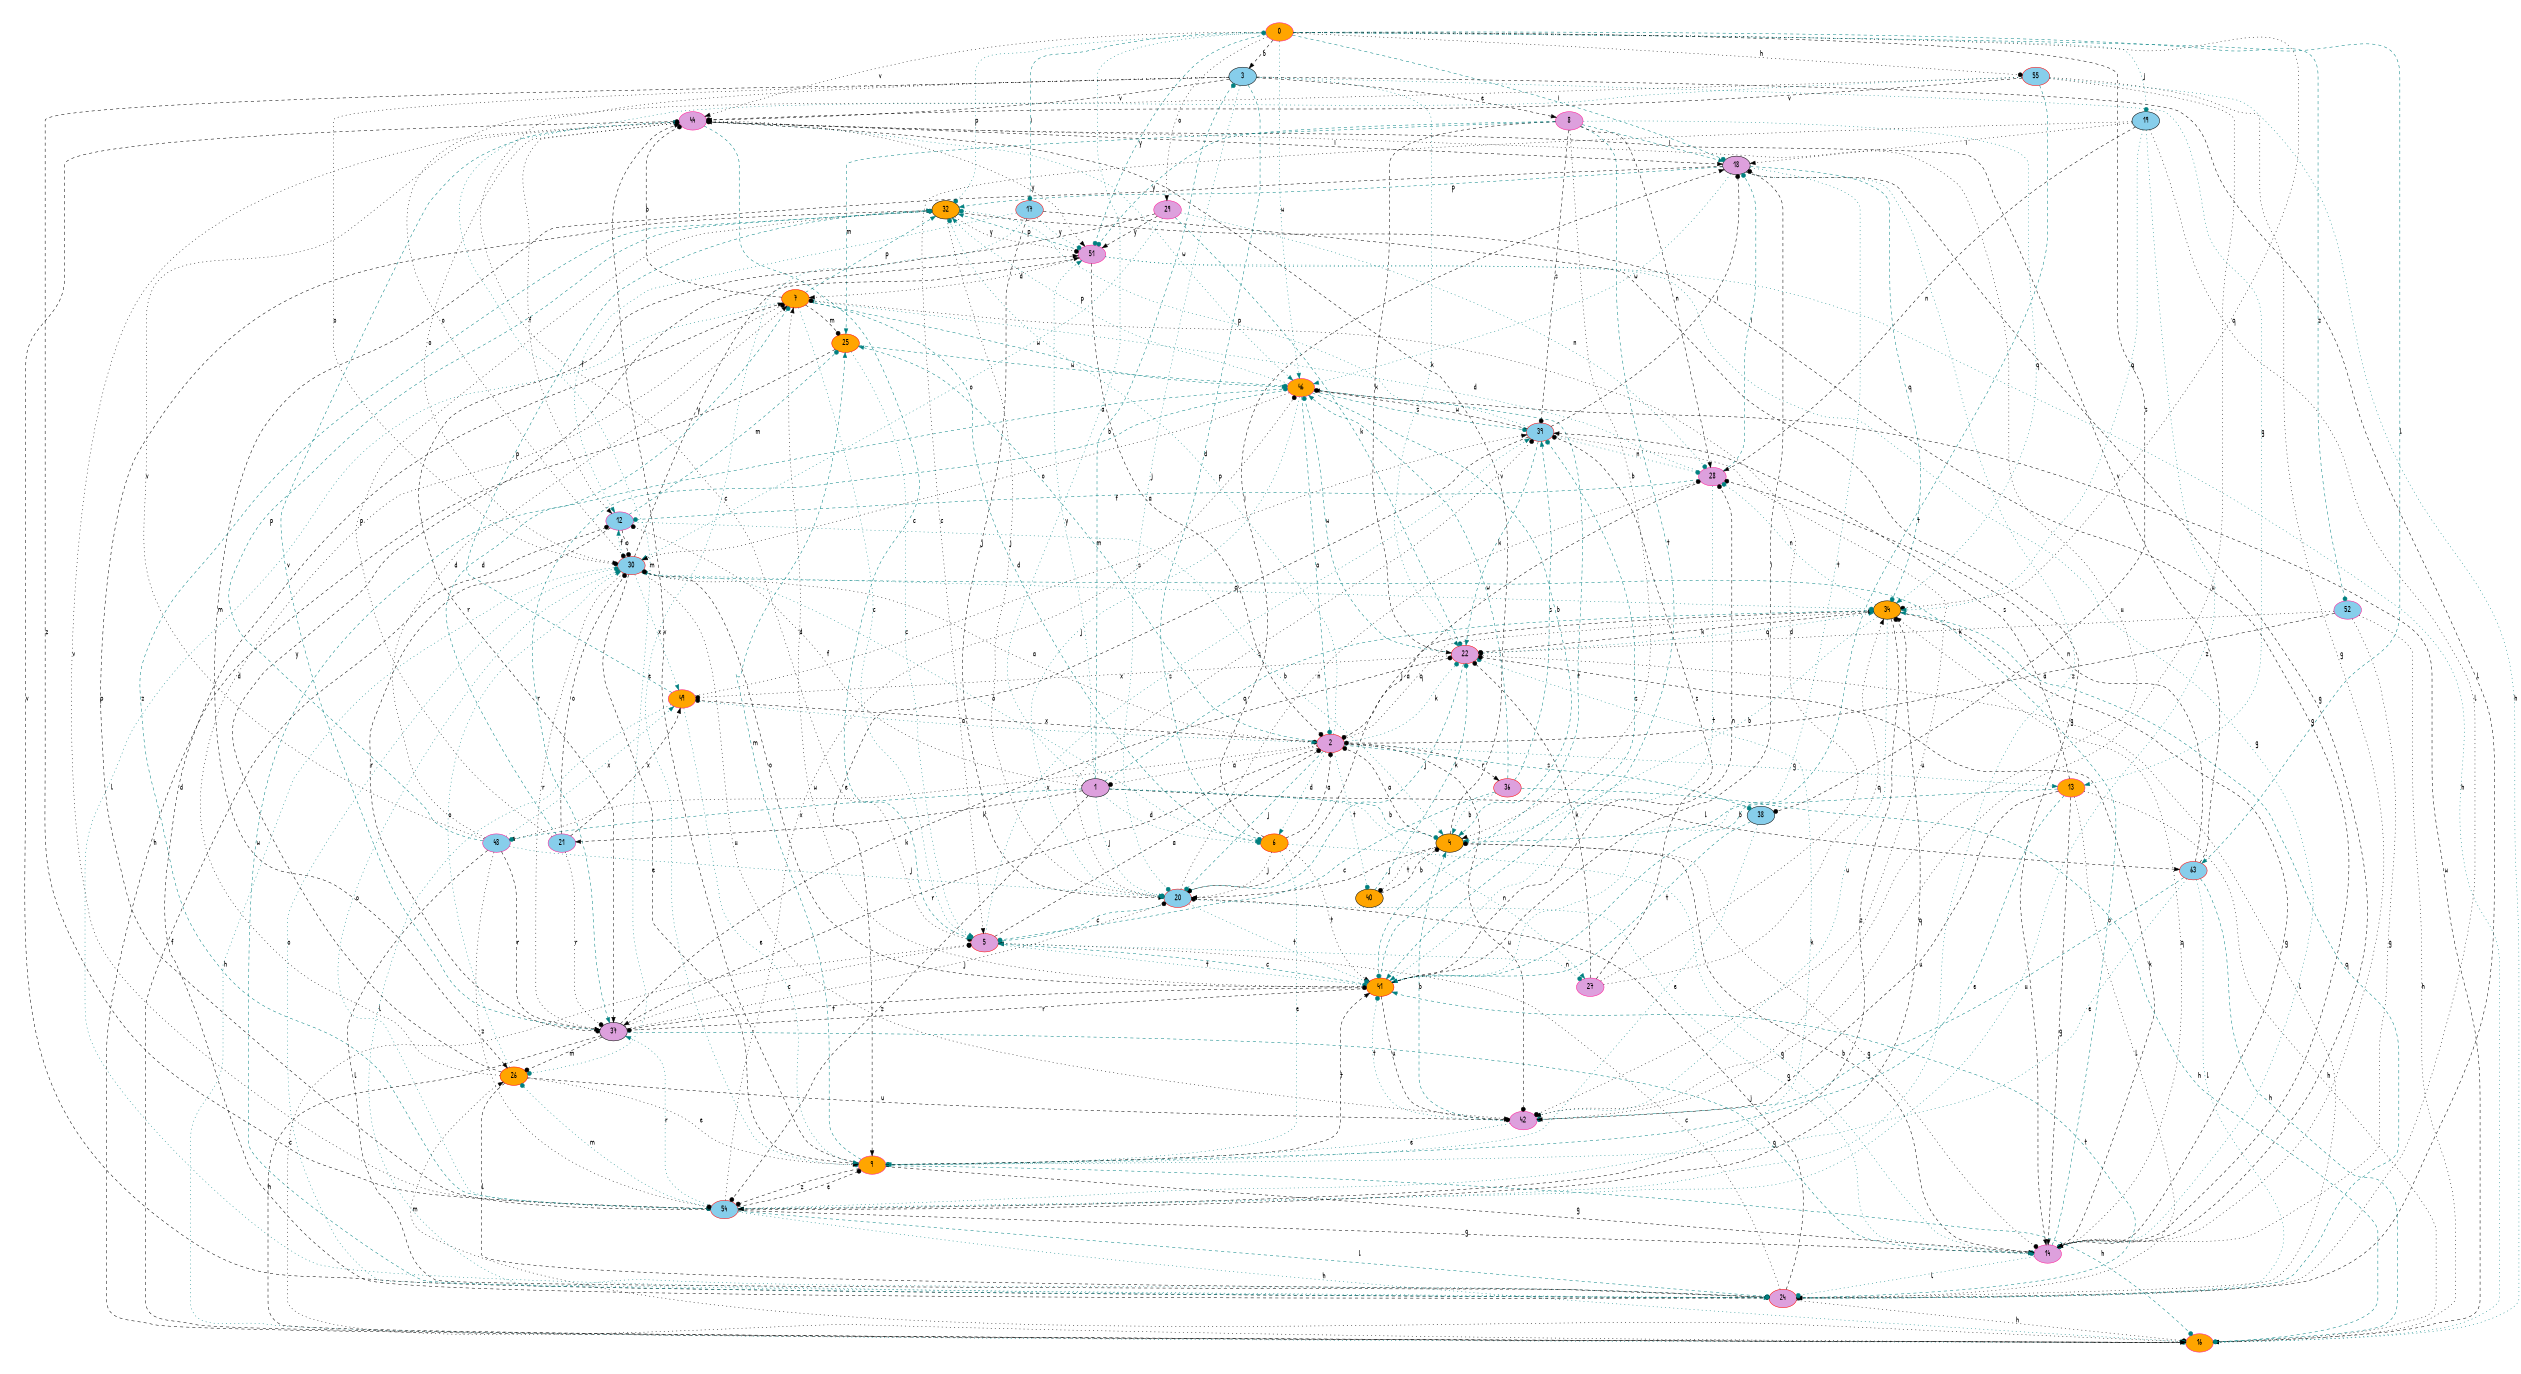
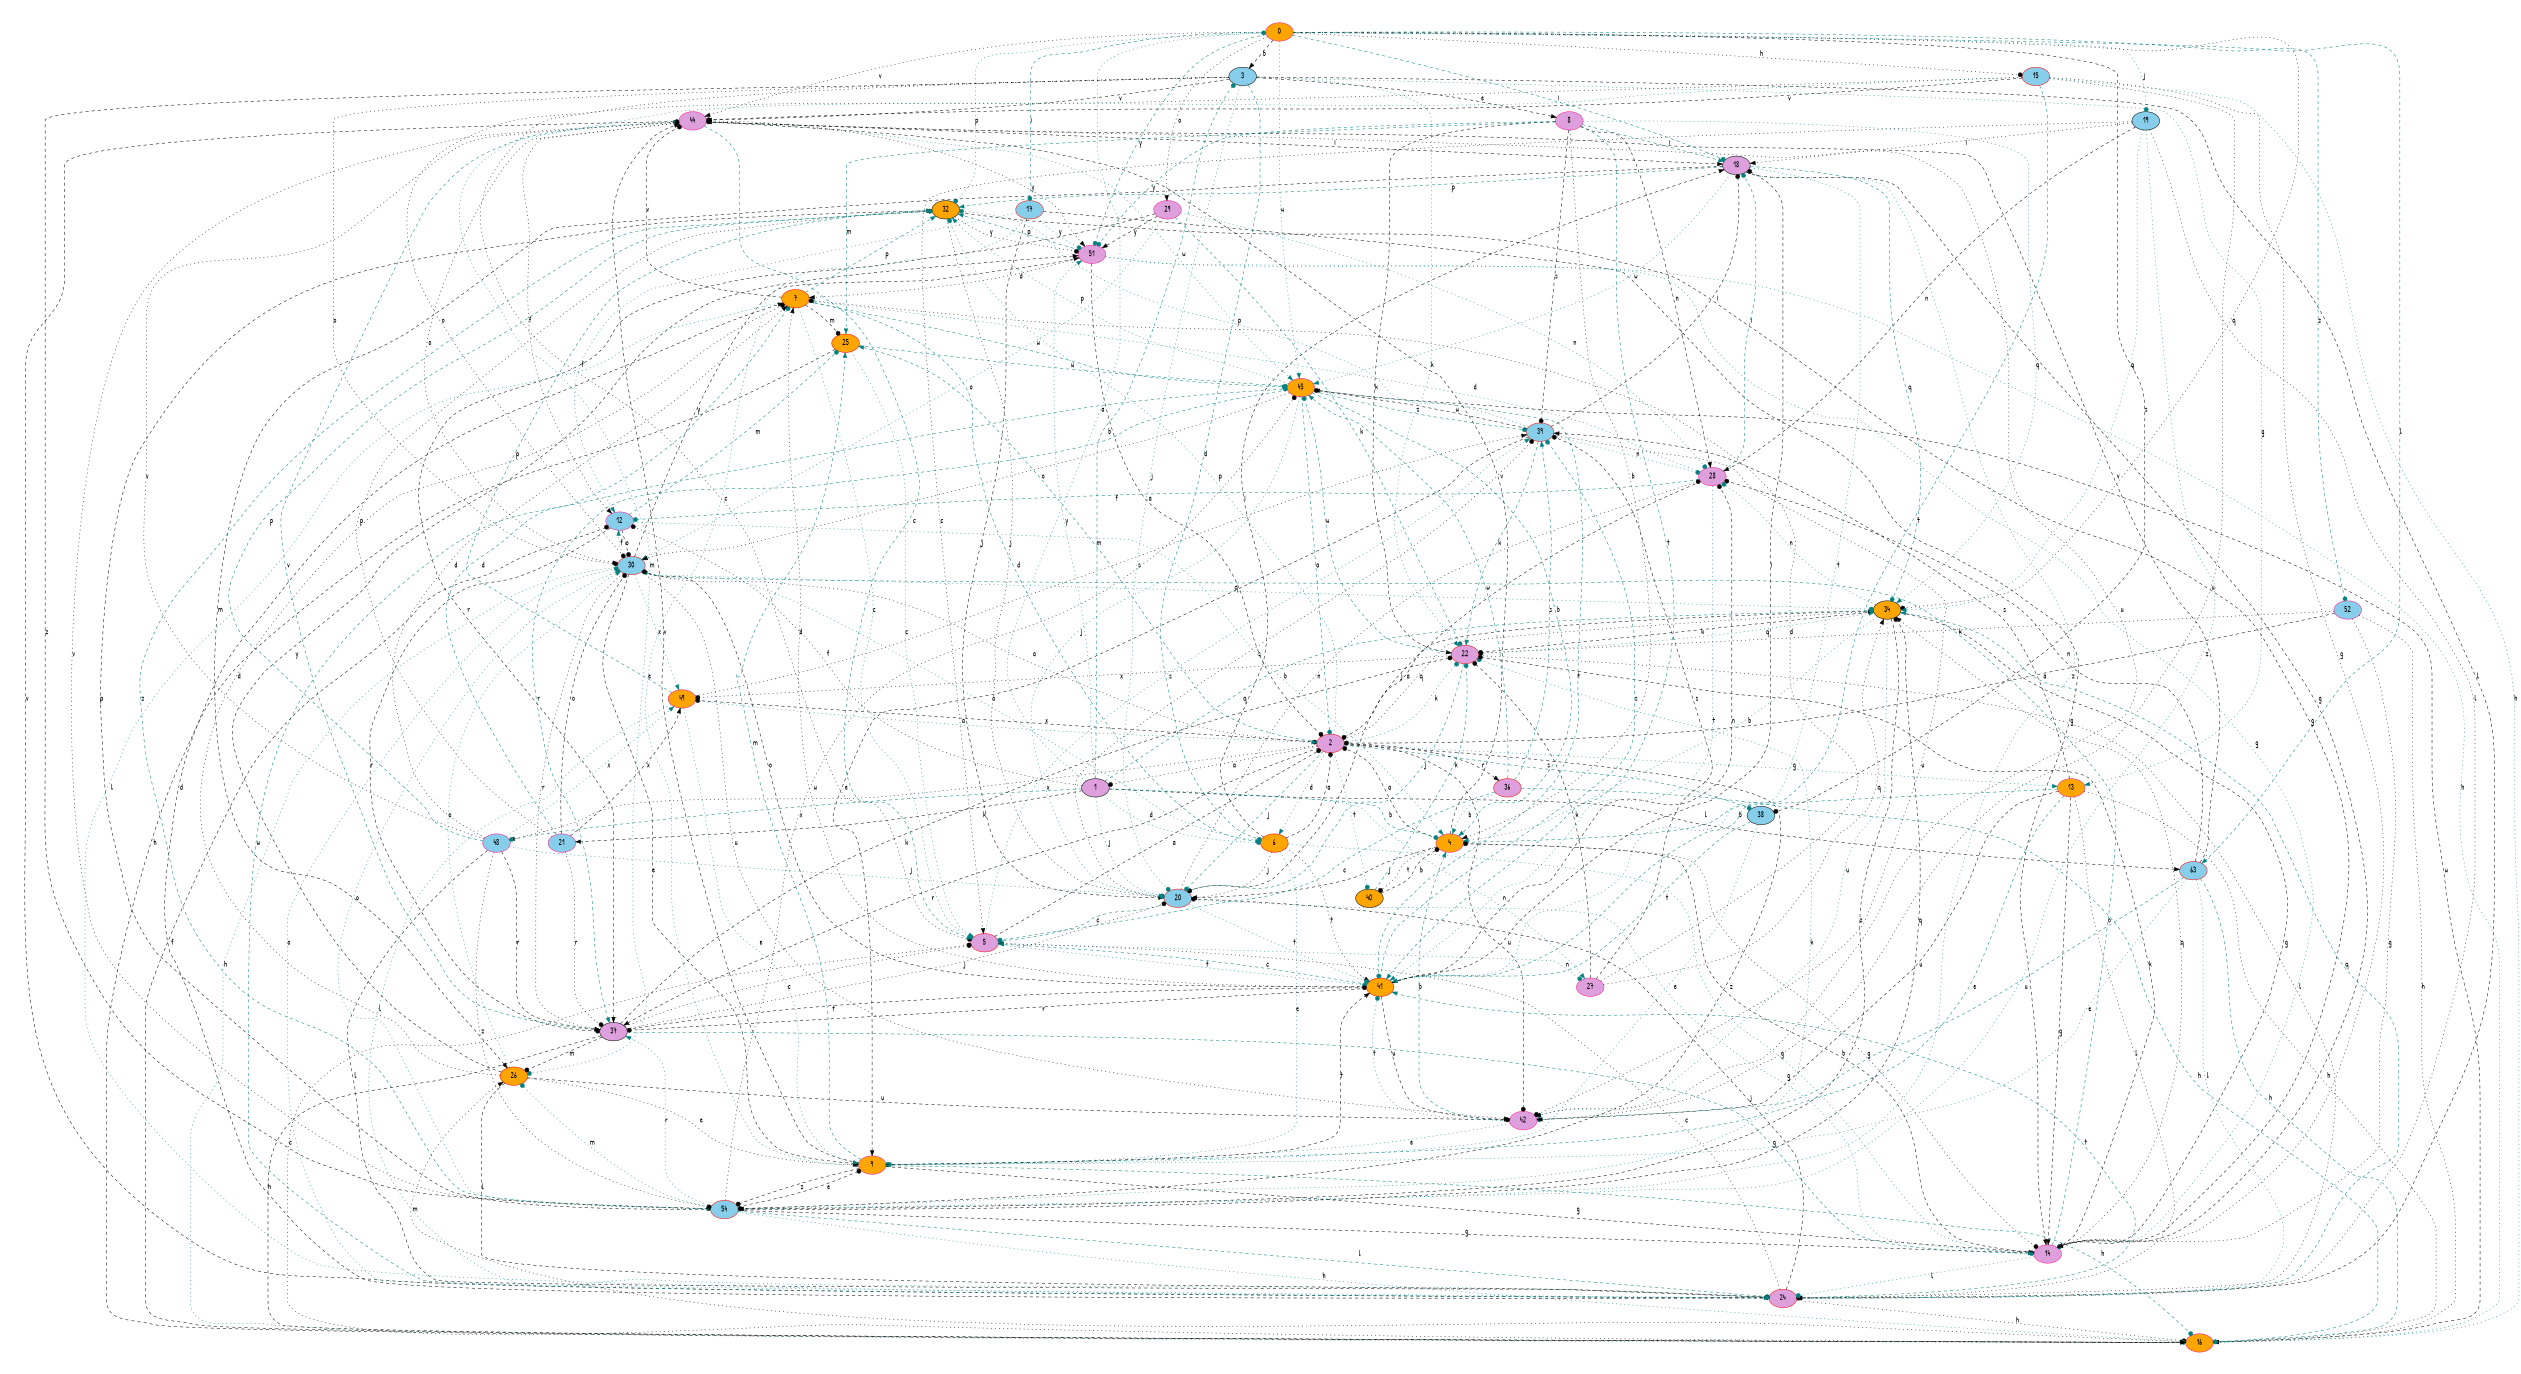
node "55": label "55" -> "15"
edge "7" -> "44": label "b" -> "v"
node "46": label "46" -> "45"
node "4": color black -> deeppink
edge "1" -> "54": now "2" -> "54"
